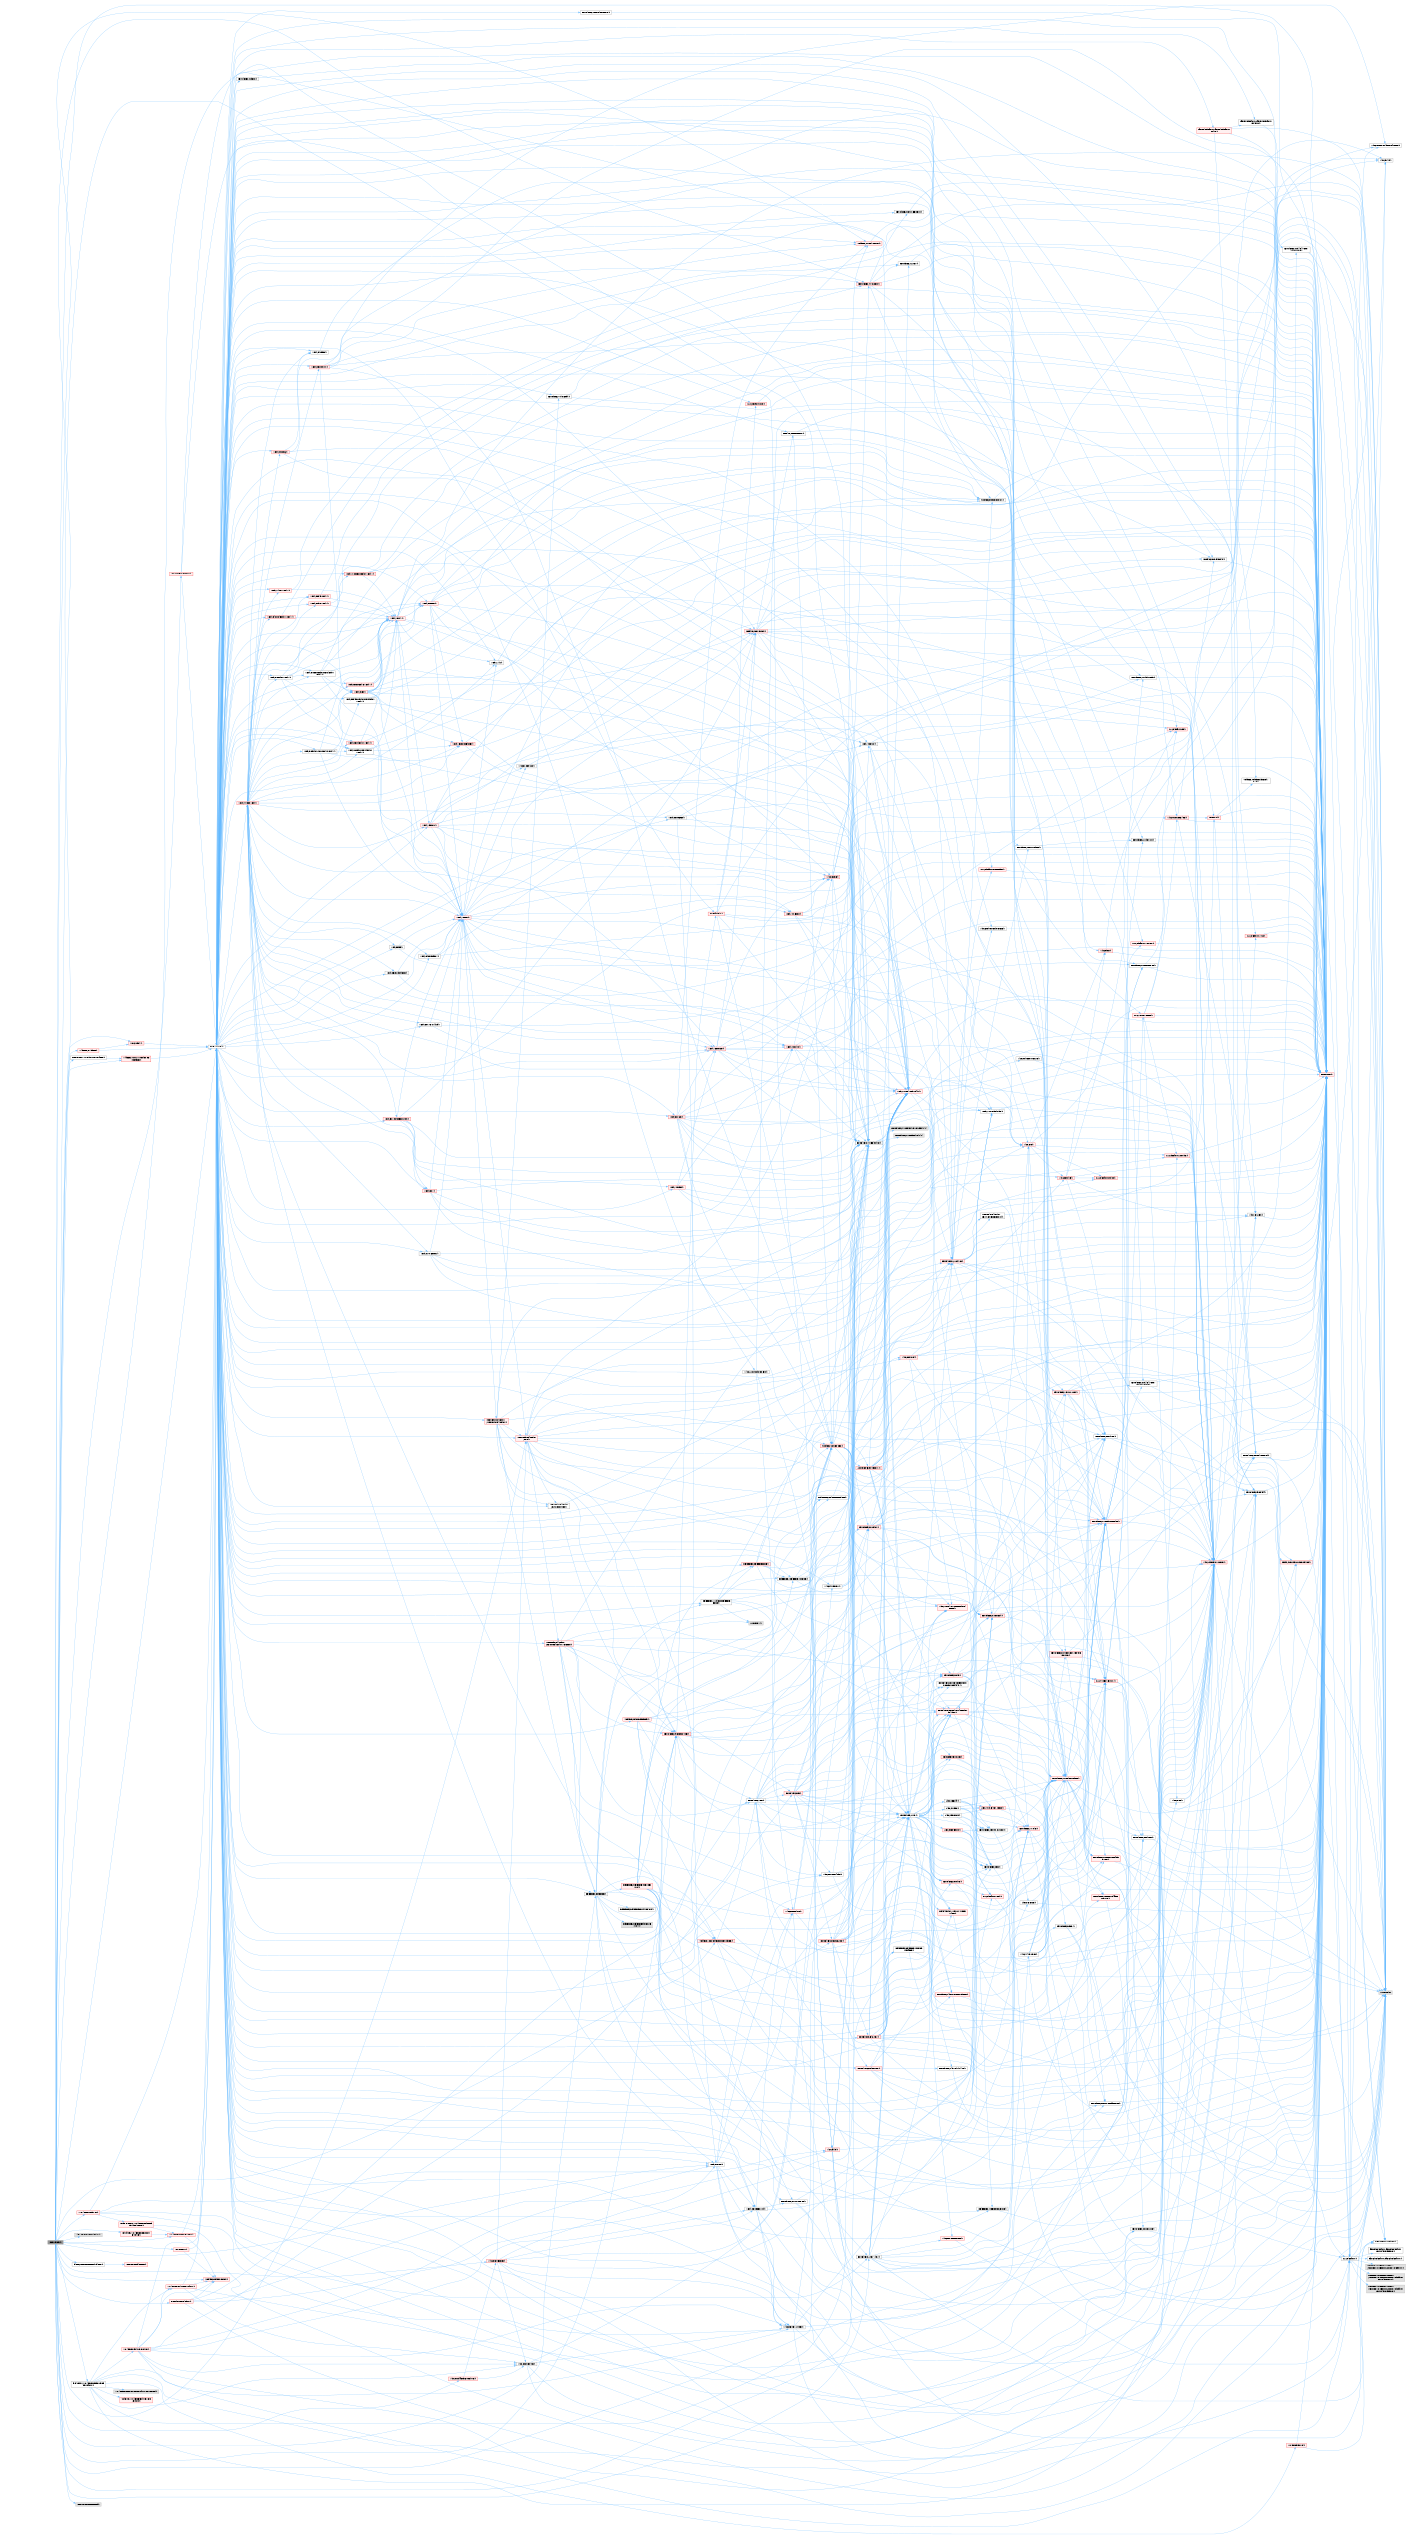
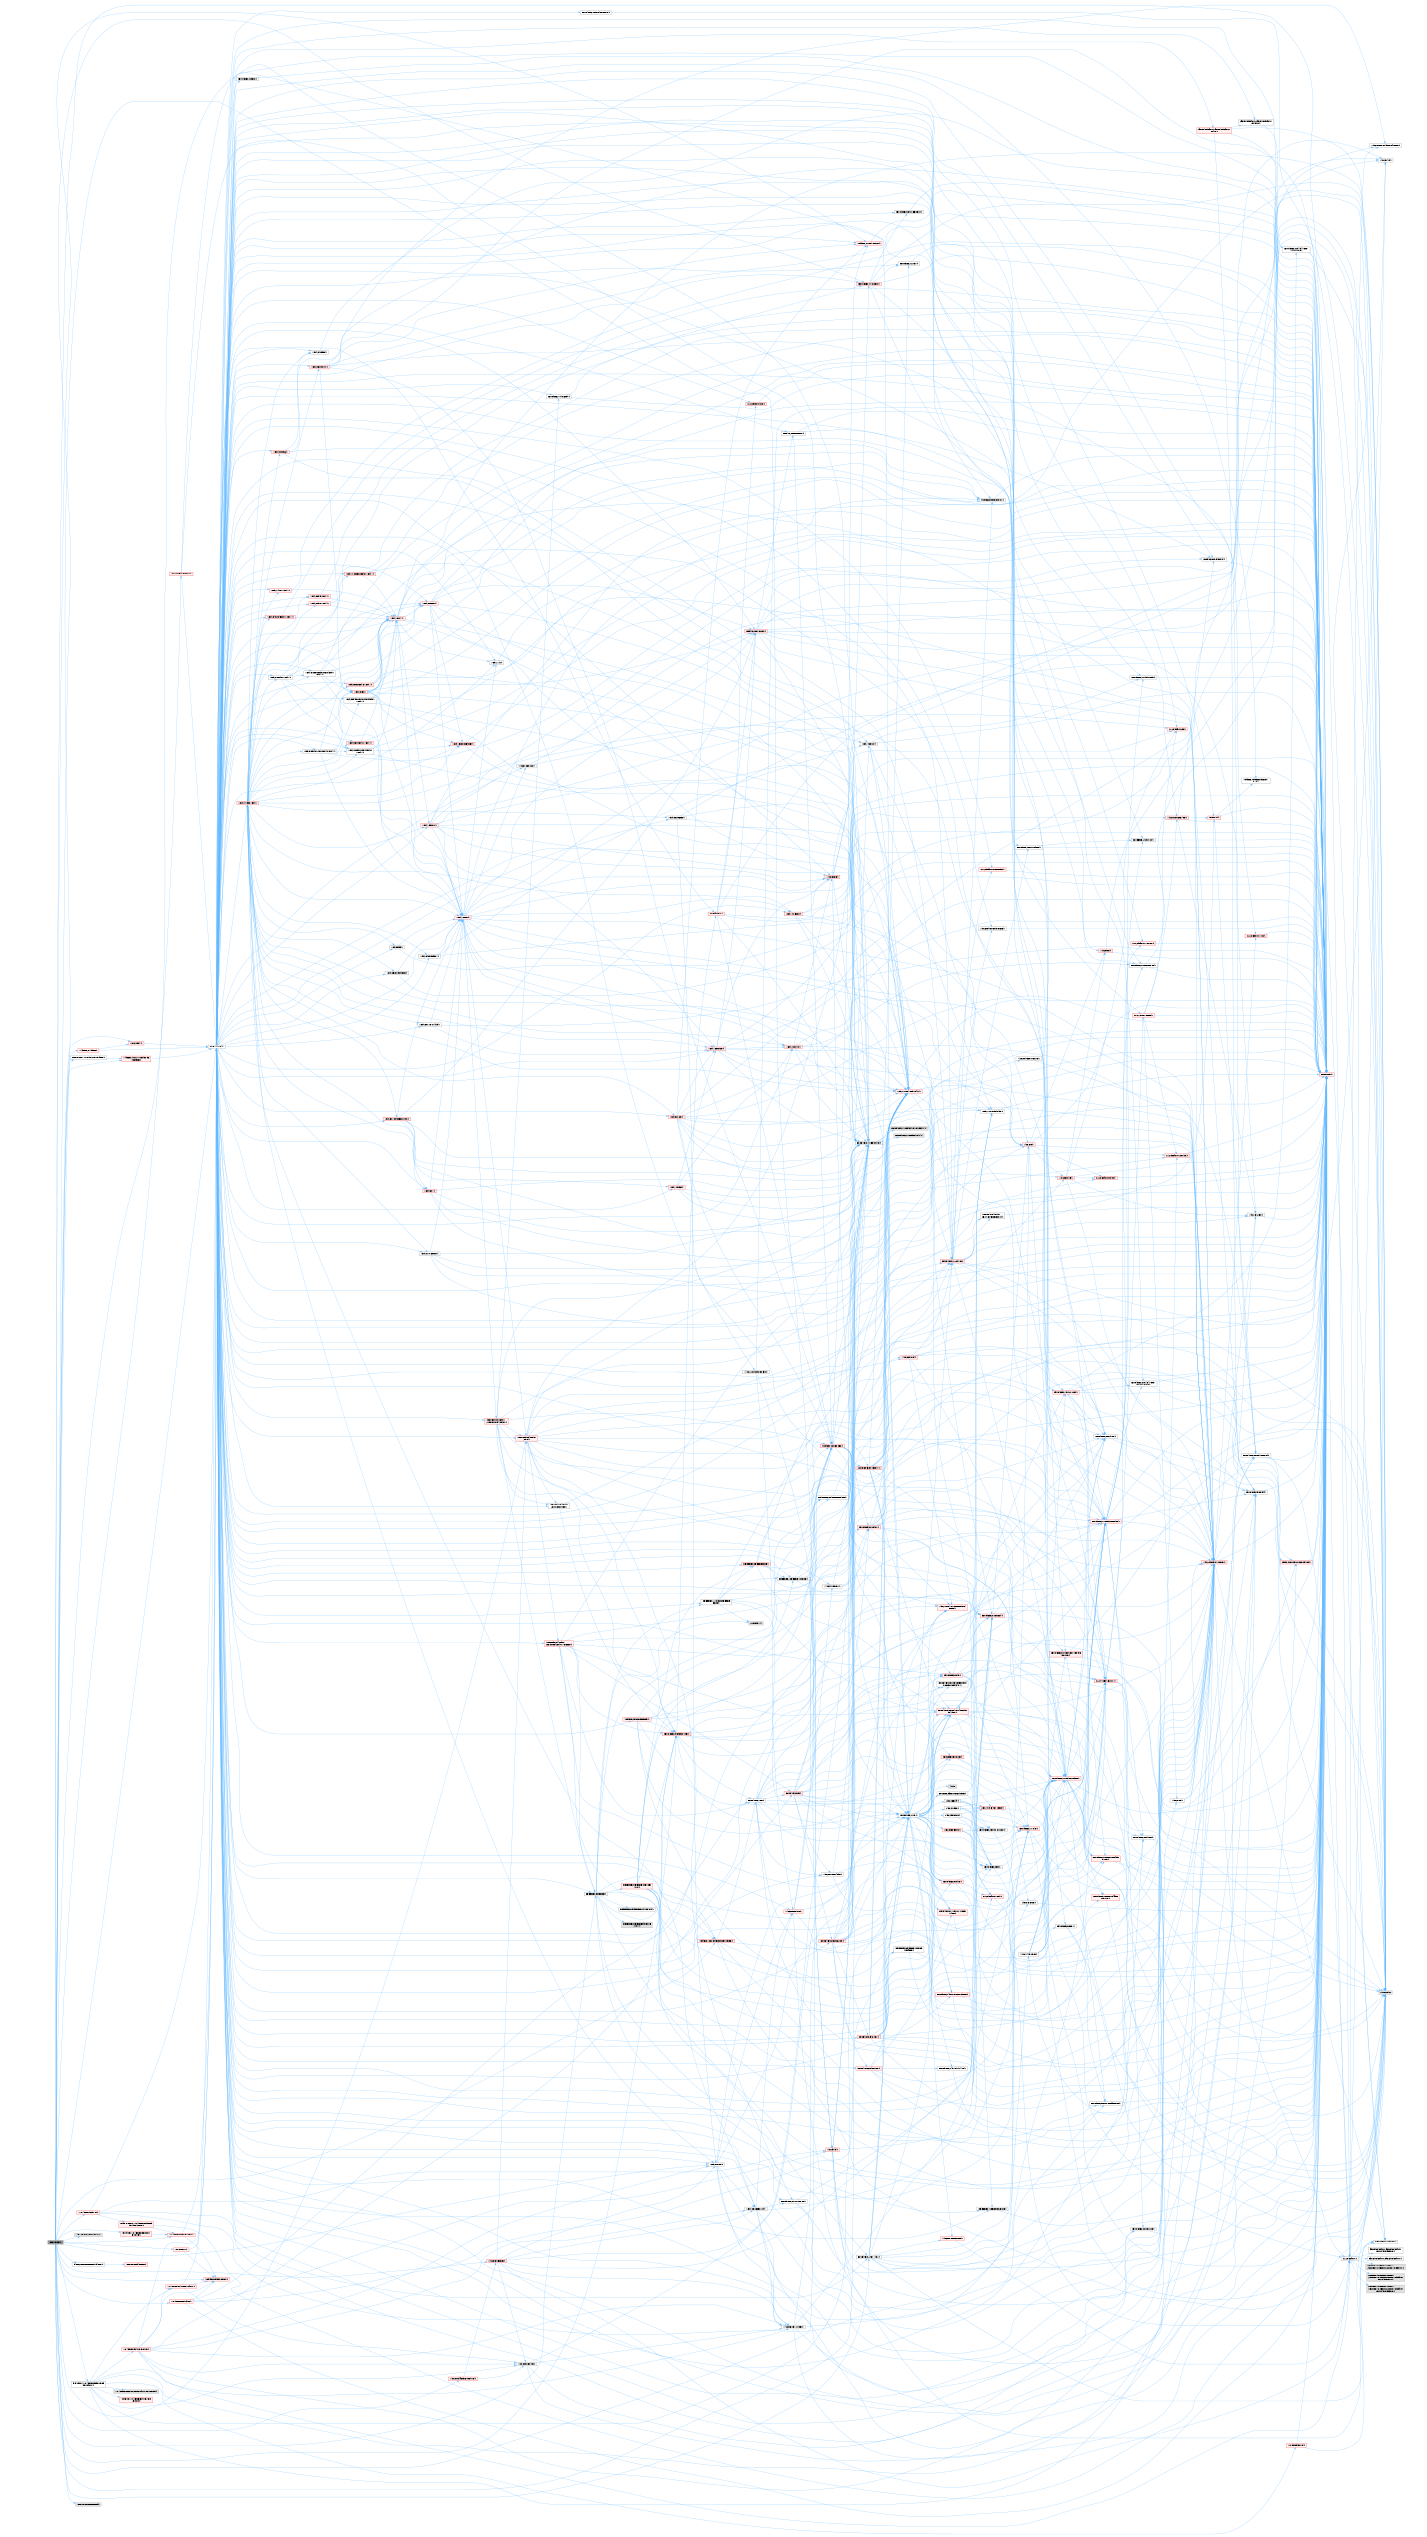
node "Templates/AndOrNot.h": label "Templates/AndOrNot.h" -> "RangeSet/AndOrNot.h"
node "limits": added
node "Concepts/GetTypeHashable.h": added
edge "MovieSceneTimeTransform.h" -> "Templates/IsUECoreType.h": now "CoreMinimal.h" -> "Templates/IsUECoreType.h"
node "RotationTranslation.h": label "RotationTranslation.h" -> "MovieSceneBinding.h"
